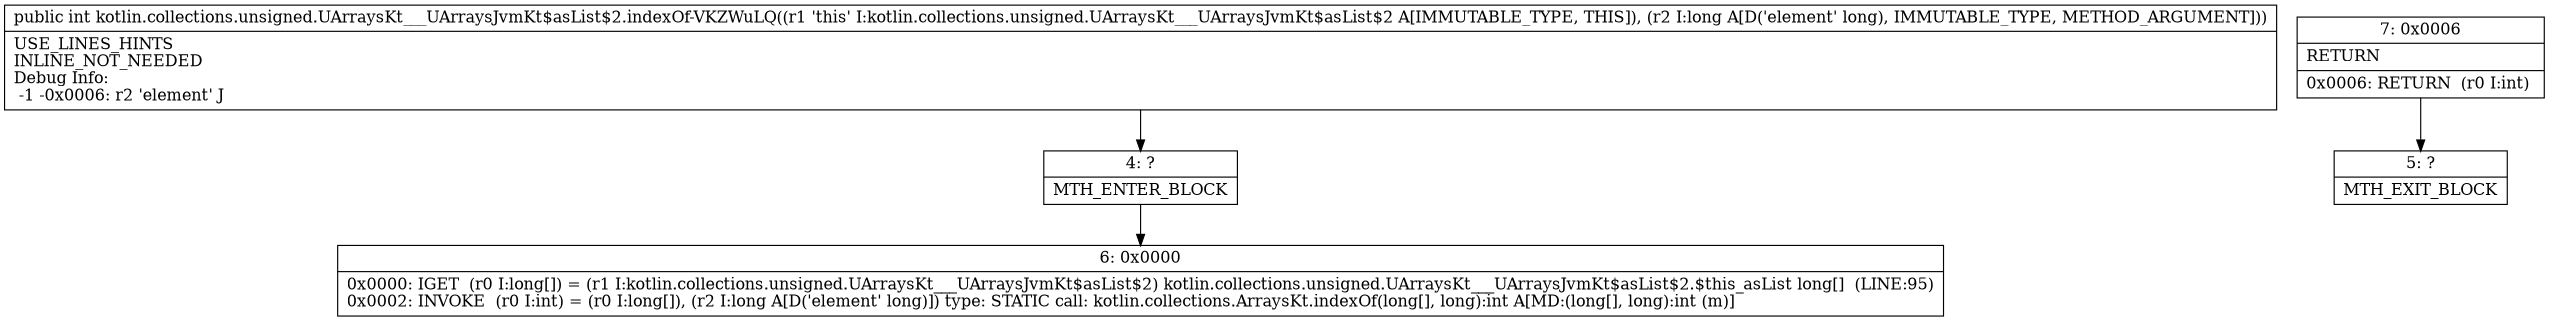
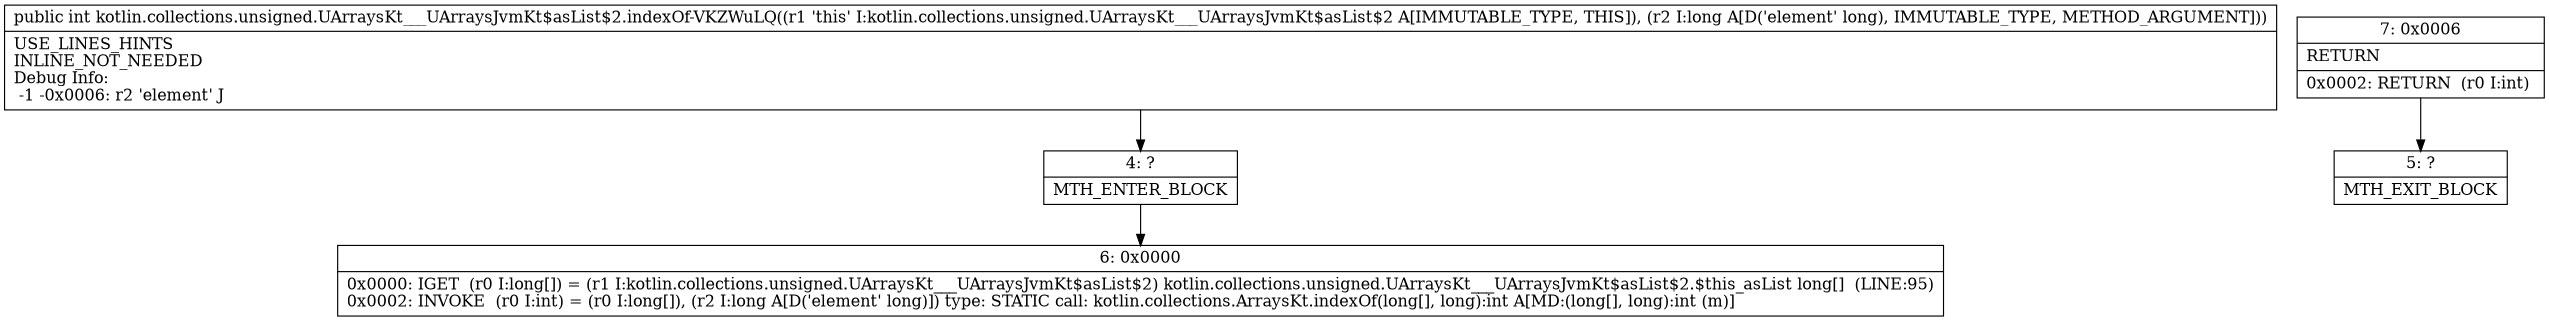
node "7: 0x0006": text "0x0006: RETURN  (r0 I:int)" -> "0x0002: RETURN  (r0 I:int)"
